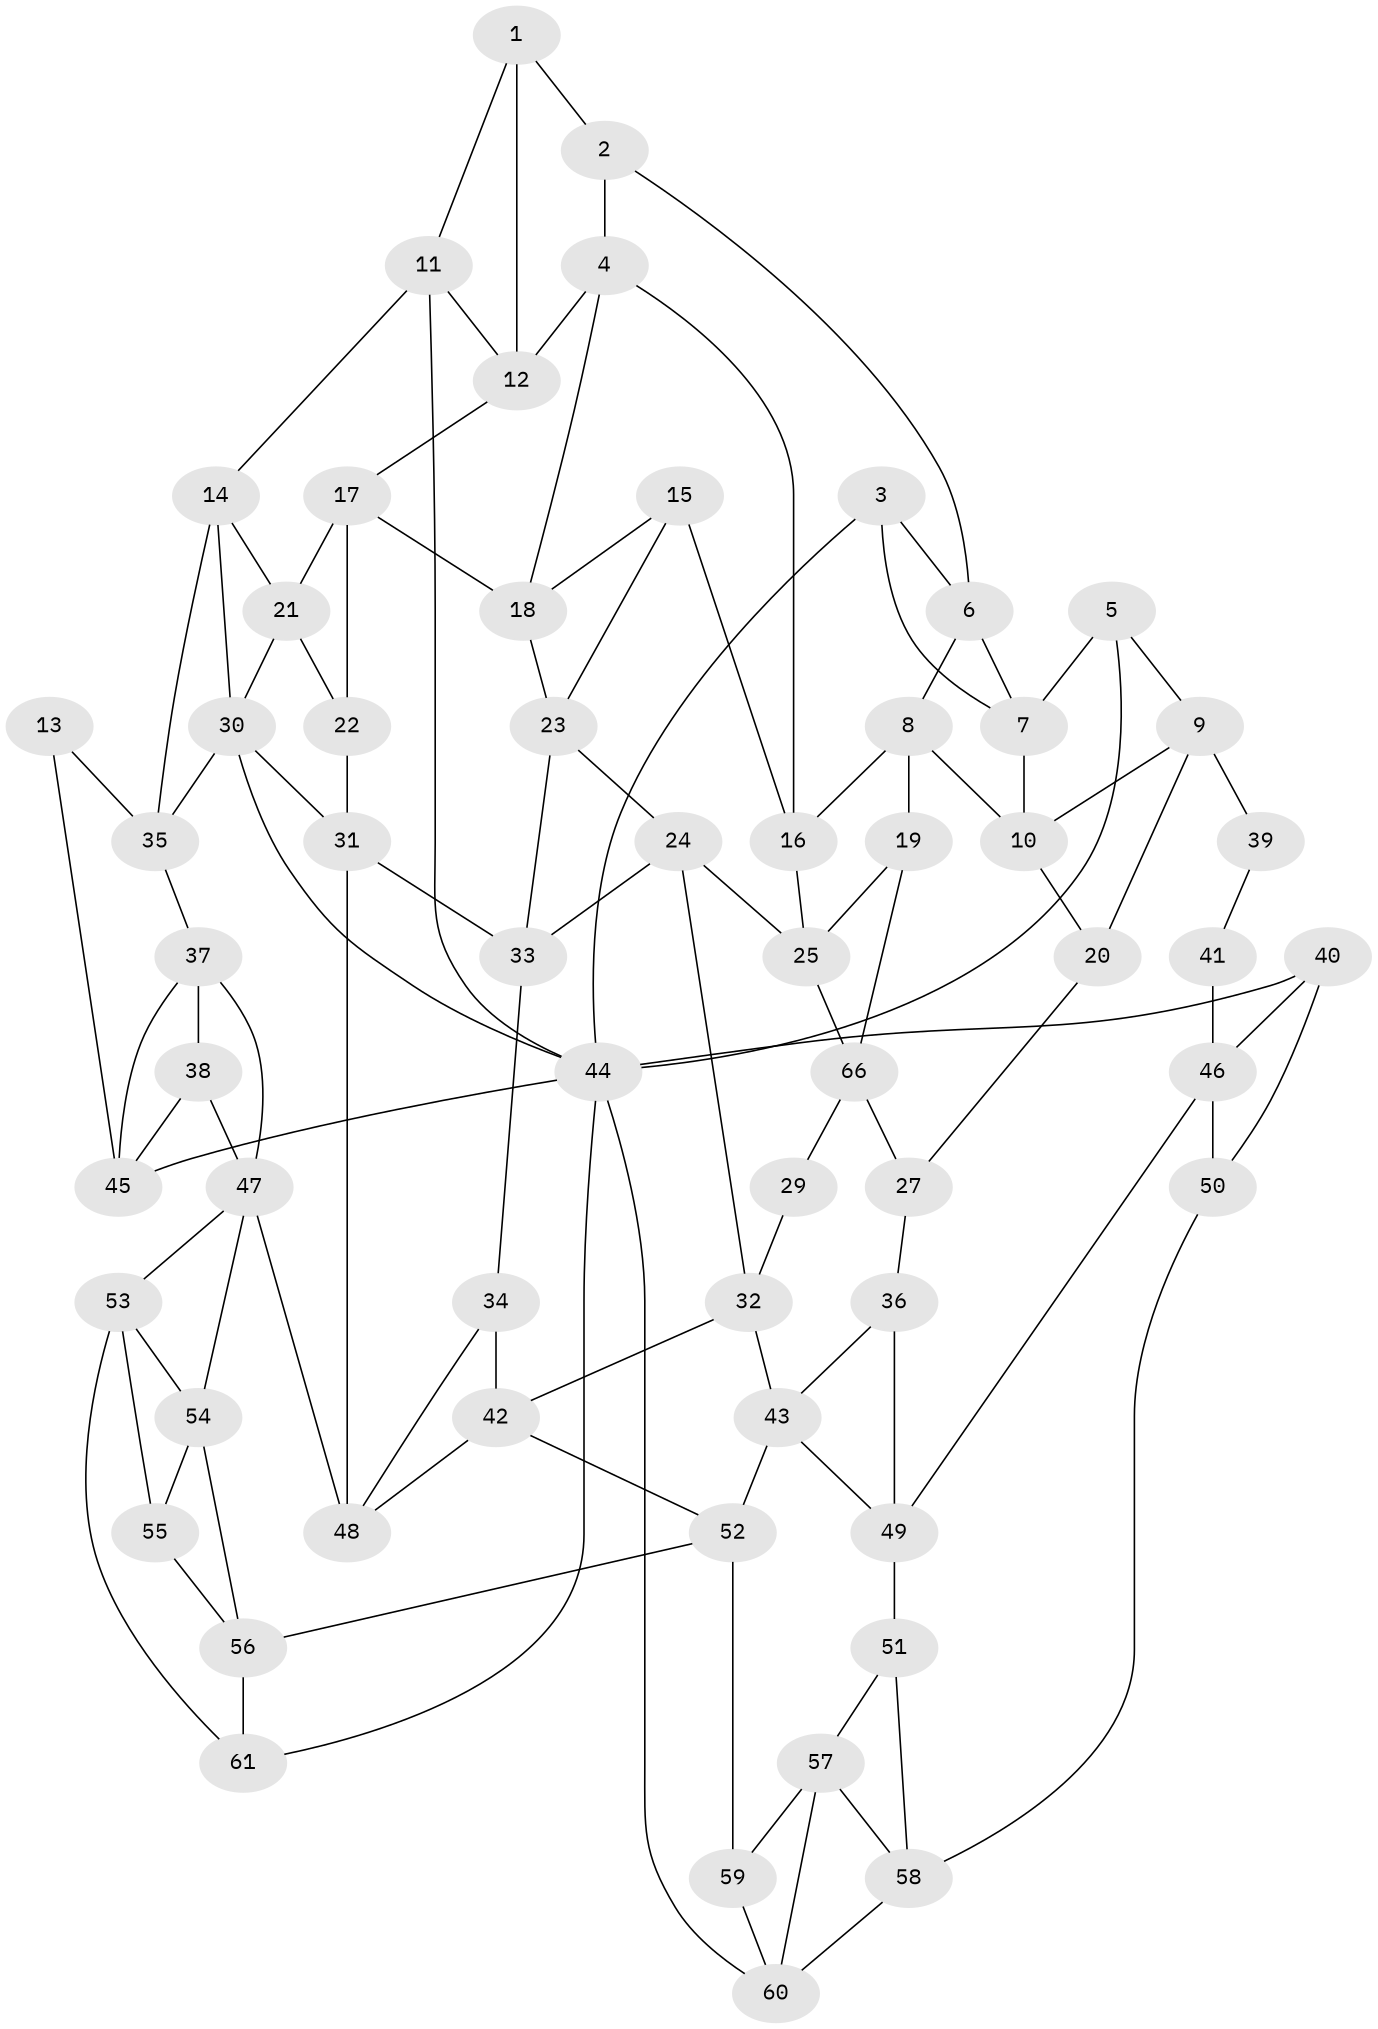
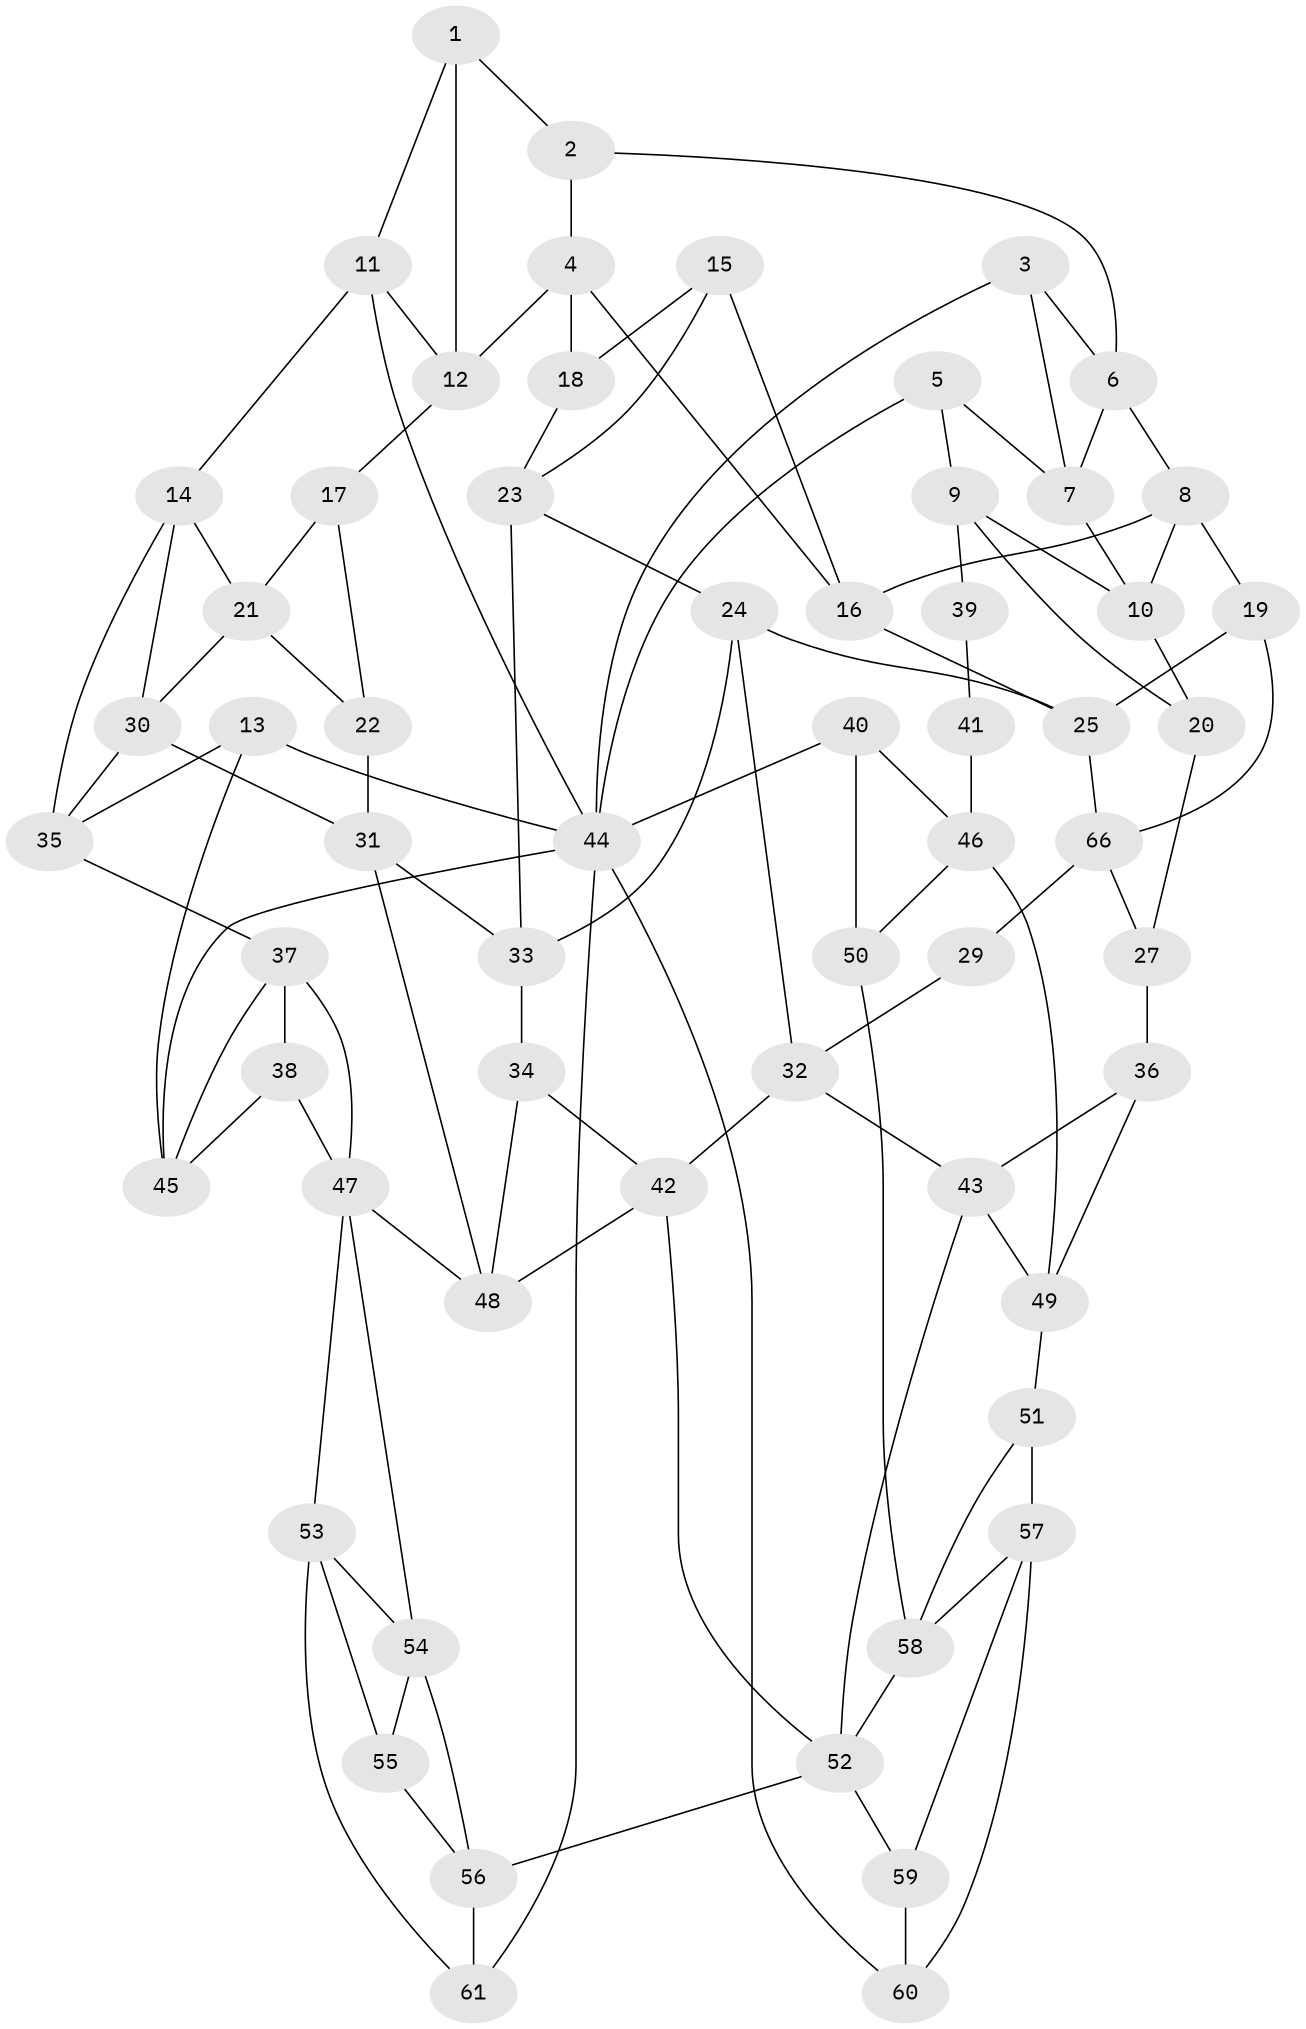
edge "17" -- "18": removed
edge "30" -- "44": now "13" -- "44"
edge "58" -- "60": now "58" -- "52"
